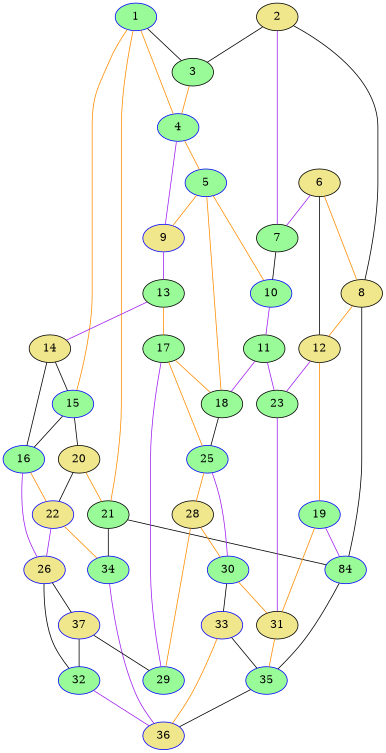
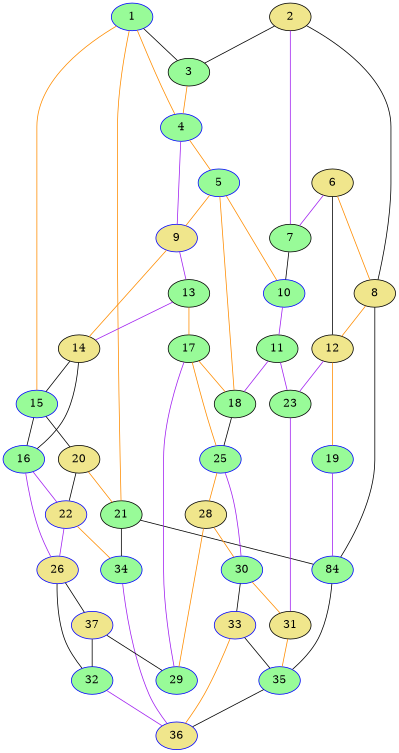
edge "9" -- "14": added
edge "16" -- "22": color darkorange -> purple
edge "19" -- "31": removed
